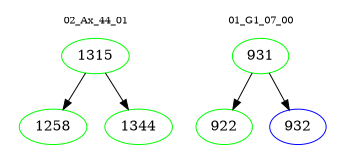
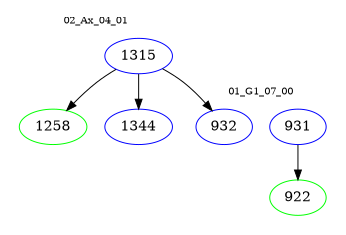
cluster "02_Ax_44_01": label "02_Ax_44_01" -> "02_Ax_04_01"
node "1315": color green -> blue
node "931": color green -> blue
edge "931" -> "932": now "1315" -> "932"
node "1344": color green -> blue
